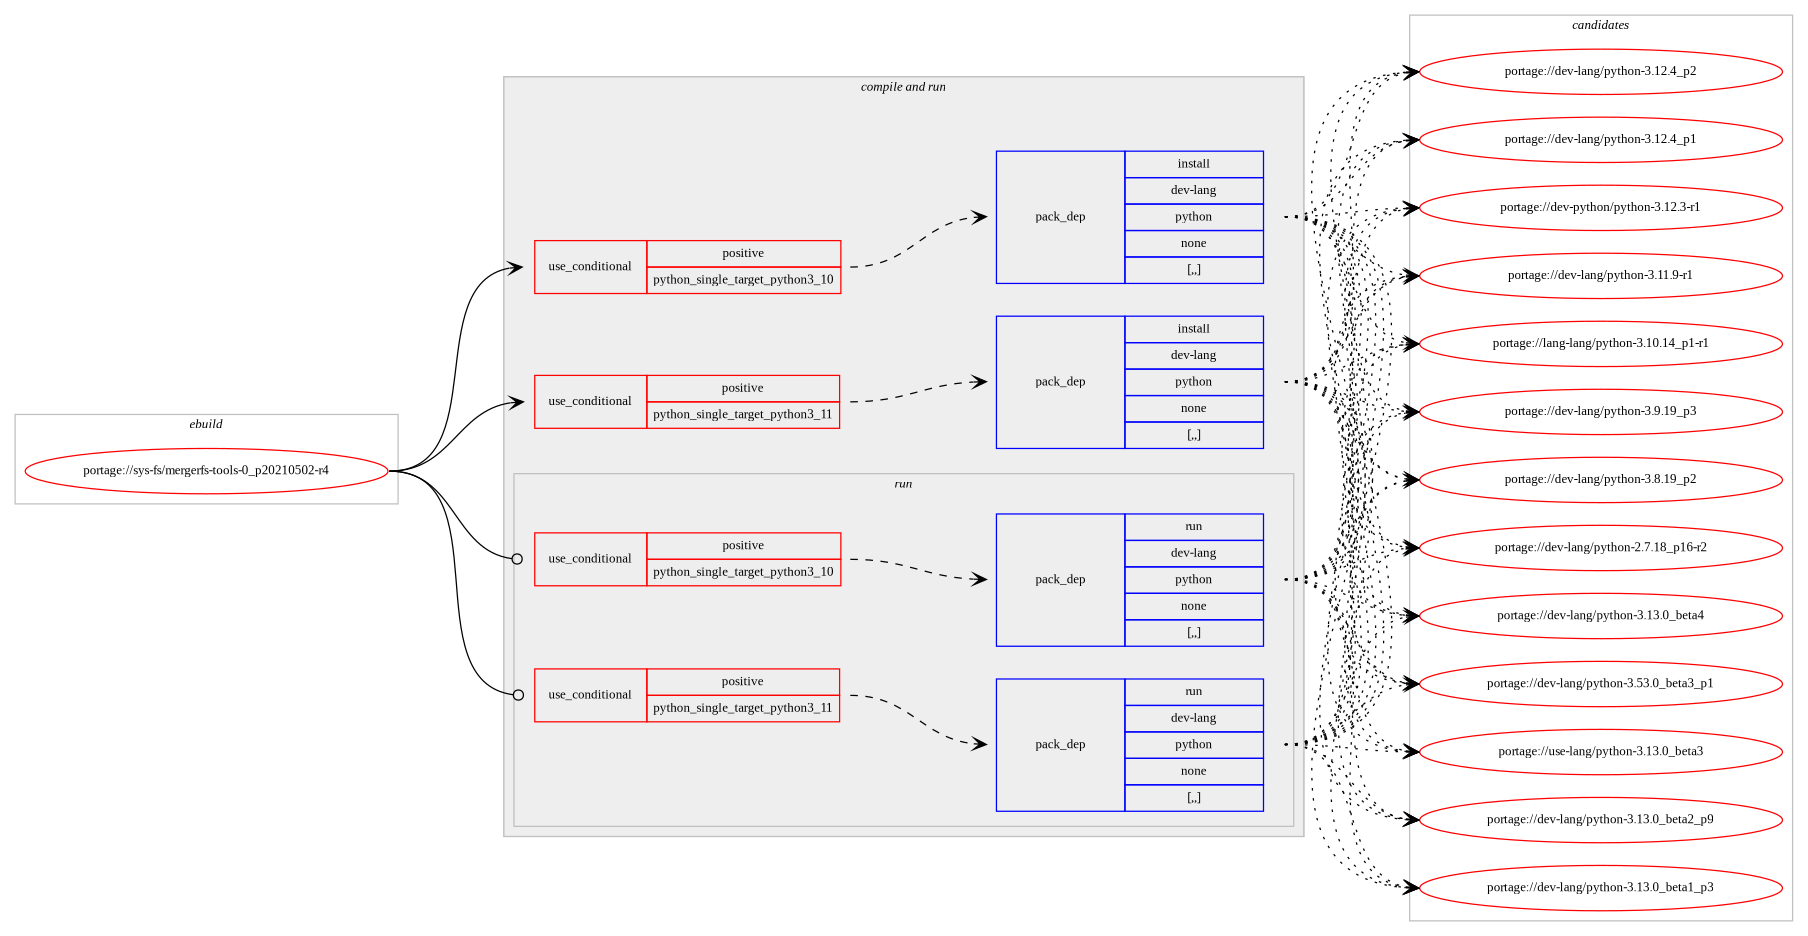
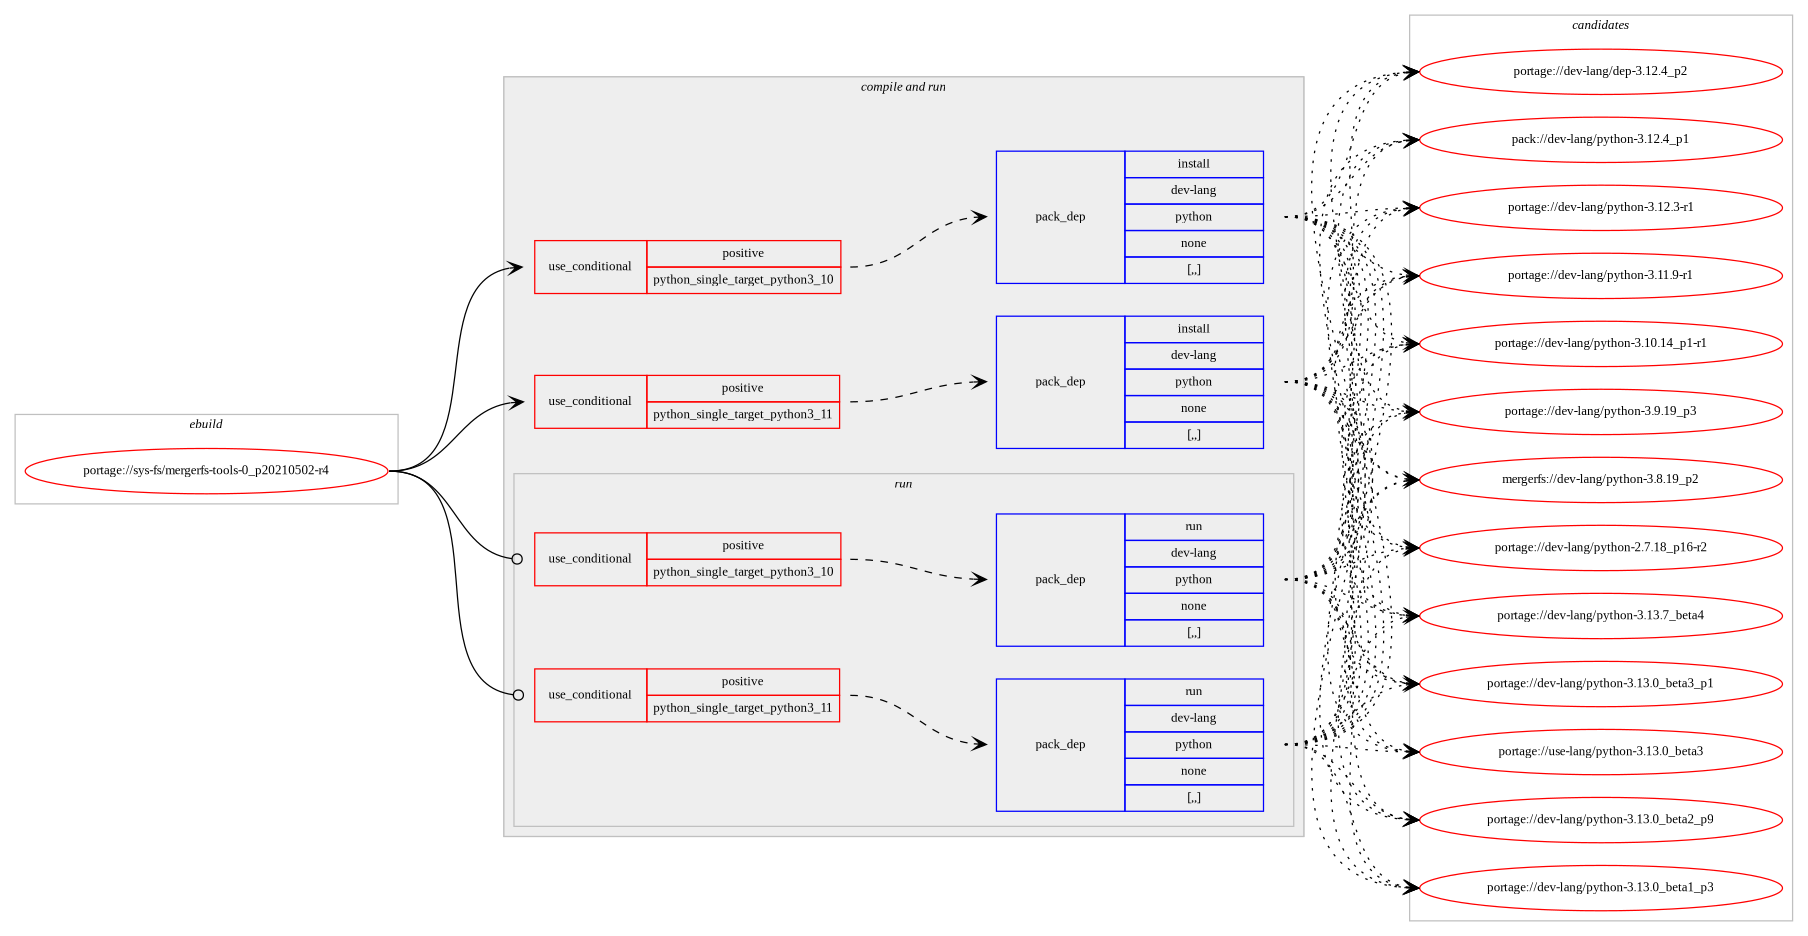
node "portage://dev-lang/python-3.12.4_p2": label "portage://dev-lang/python-3.12.4_p2" -> "portage://dev-lang/dep-3.12.4_p2"
node "portage://dev-lang/python-3.12.4_p1": label "portage://dev-lang/python-3.12.4_p1" -> "pack://dev-lang/python-3.12.4_p1"
node "portage://dev-python/python-3.12.3-r1": label "portage://dev-python/python-3.12.3-r1" -> "portage://dev-lang/python-3.12.3-r1"
node "portage://lang-lang/python-3.10.14_p1-r1": label "portage://lang-lang/python-3.10.14_p1-r1" -> "portage://dev-lang/python-3.10.14_p1-r1"
node "portage://dev-lang/python-3.8.19_p2": label "portage://dev-lang/python-3.8.19_p2" -> "mergerfs://dev-lang/python-3.8.19_p2"
node "portage://dev-lang/python-3.13.0_beta4": label "portage://dev-lang/python-3.13.0_beta4" -> "portage://dev-lang/python-3.13.7_beta4"
node "portage://dev-lang/python-3.53.0_beta3_p1": label "portage://dev-lang/python-3.53.0_beta3_p1" -> "portage://dev-lang/python-3.13.0_beta3_p1"
